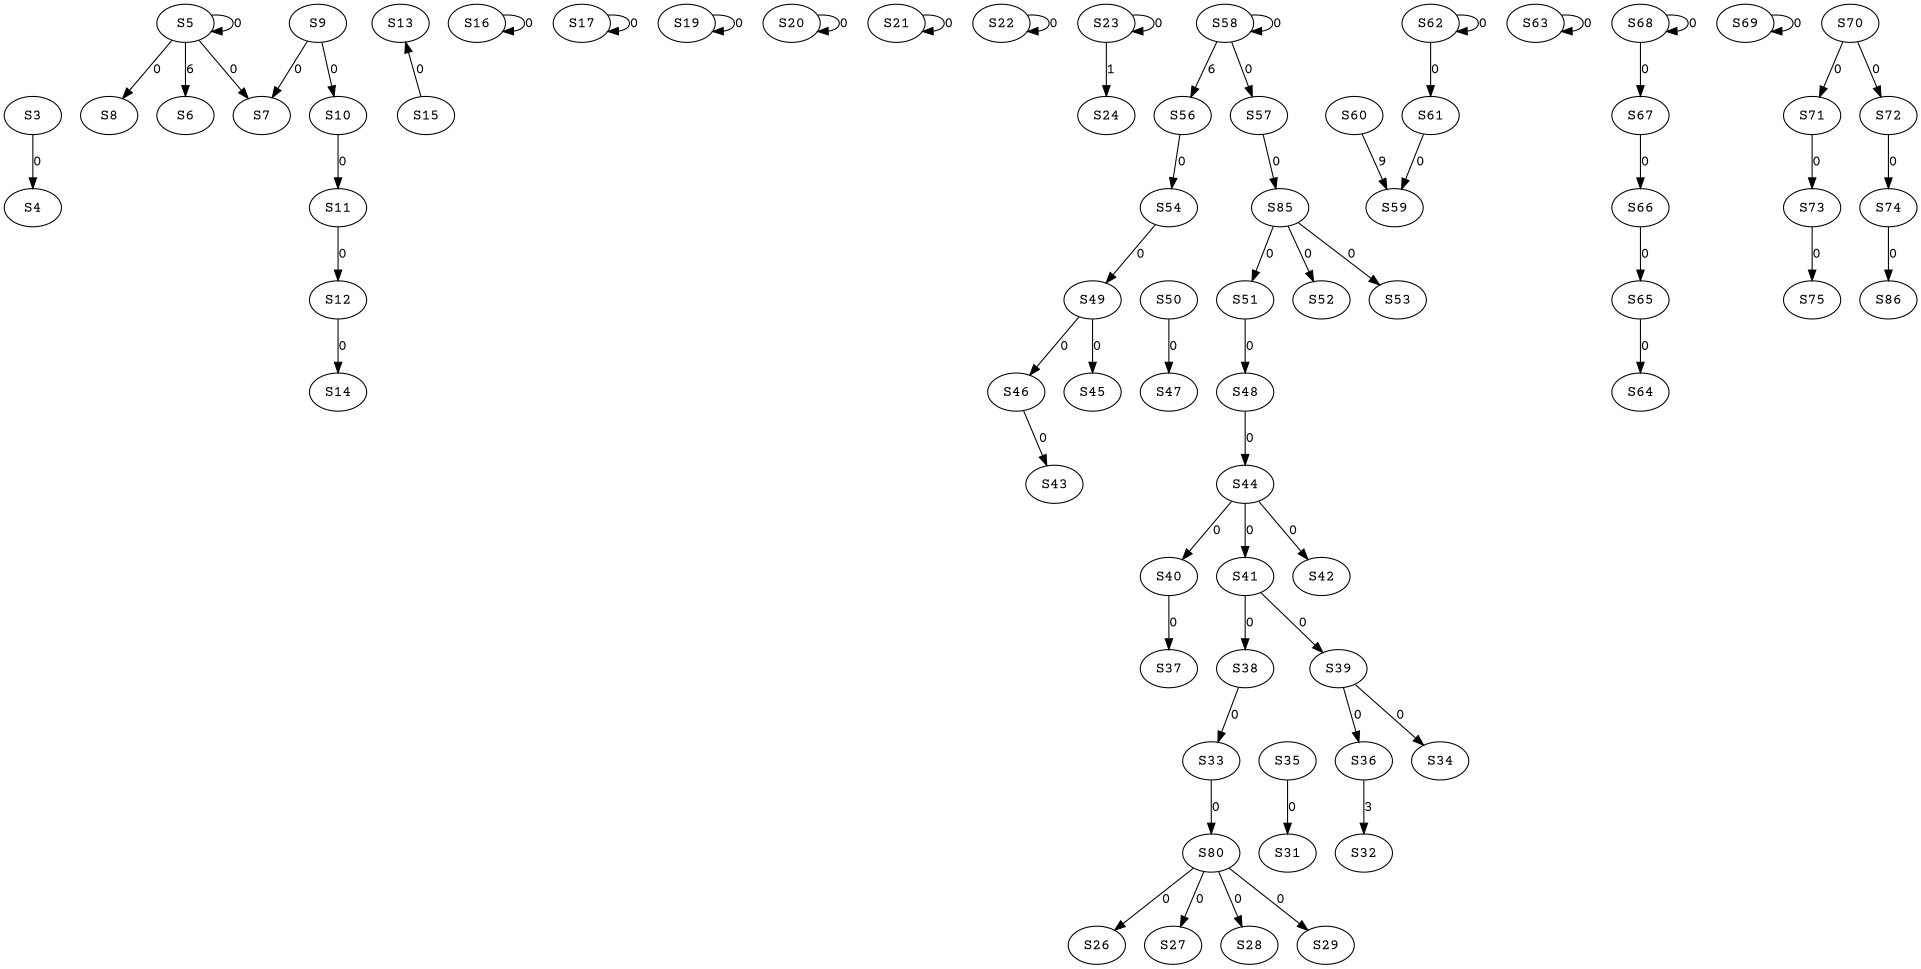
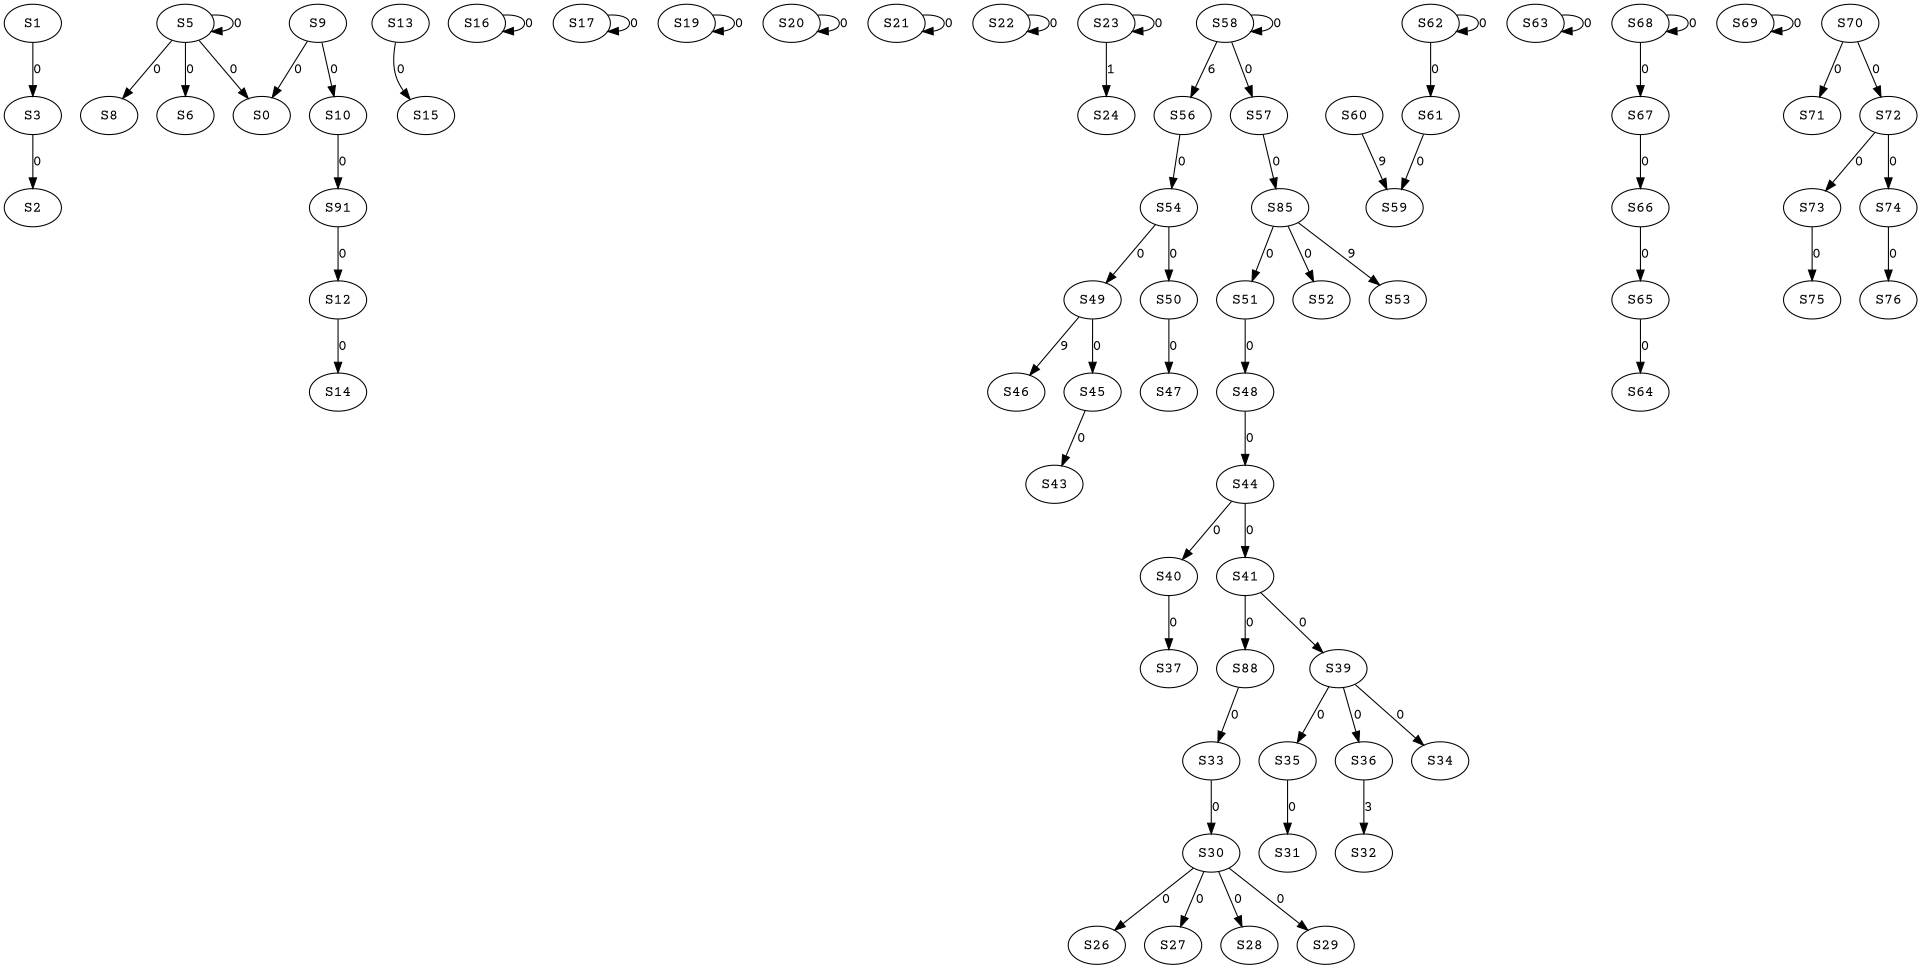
node "S1": added
edge "S5" -> "S6": label "6" -> "0"
edge "S15" -> "S13": reversed
node "S7": label "S7" -> "S0"
edge "S71" -> "S73": now "S72" -> "S73"
node "S4": label "S4" -> "S2"
node "S11": label "S11" -> "S91"
edge "S54" -> "S50": added, label "0"
edge "S85" -> "S53": label "0" -> "9"
node "S86": label "S86" -> "S76"
edge "S49" -> "S46": label "0" -> "9"
edge "S46" -> "S43": now "S45" -> "S43"
node "S42": removed
node "S38": label "S38" -> "S88"
edge "S39" -> "S35": added, label "0"
node "S80": label "S80" -> "S30"
